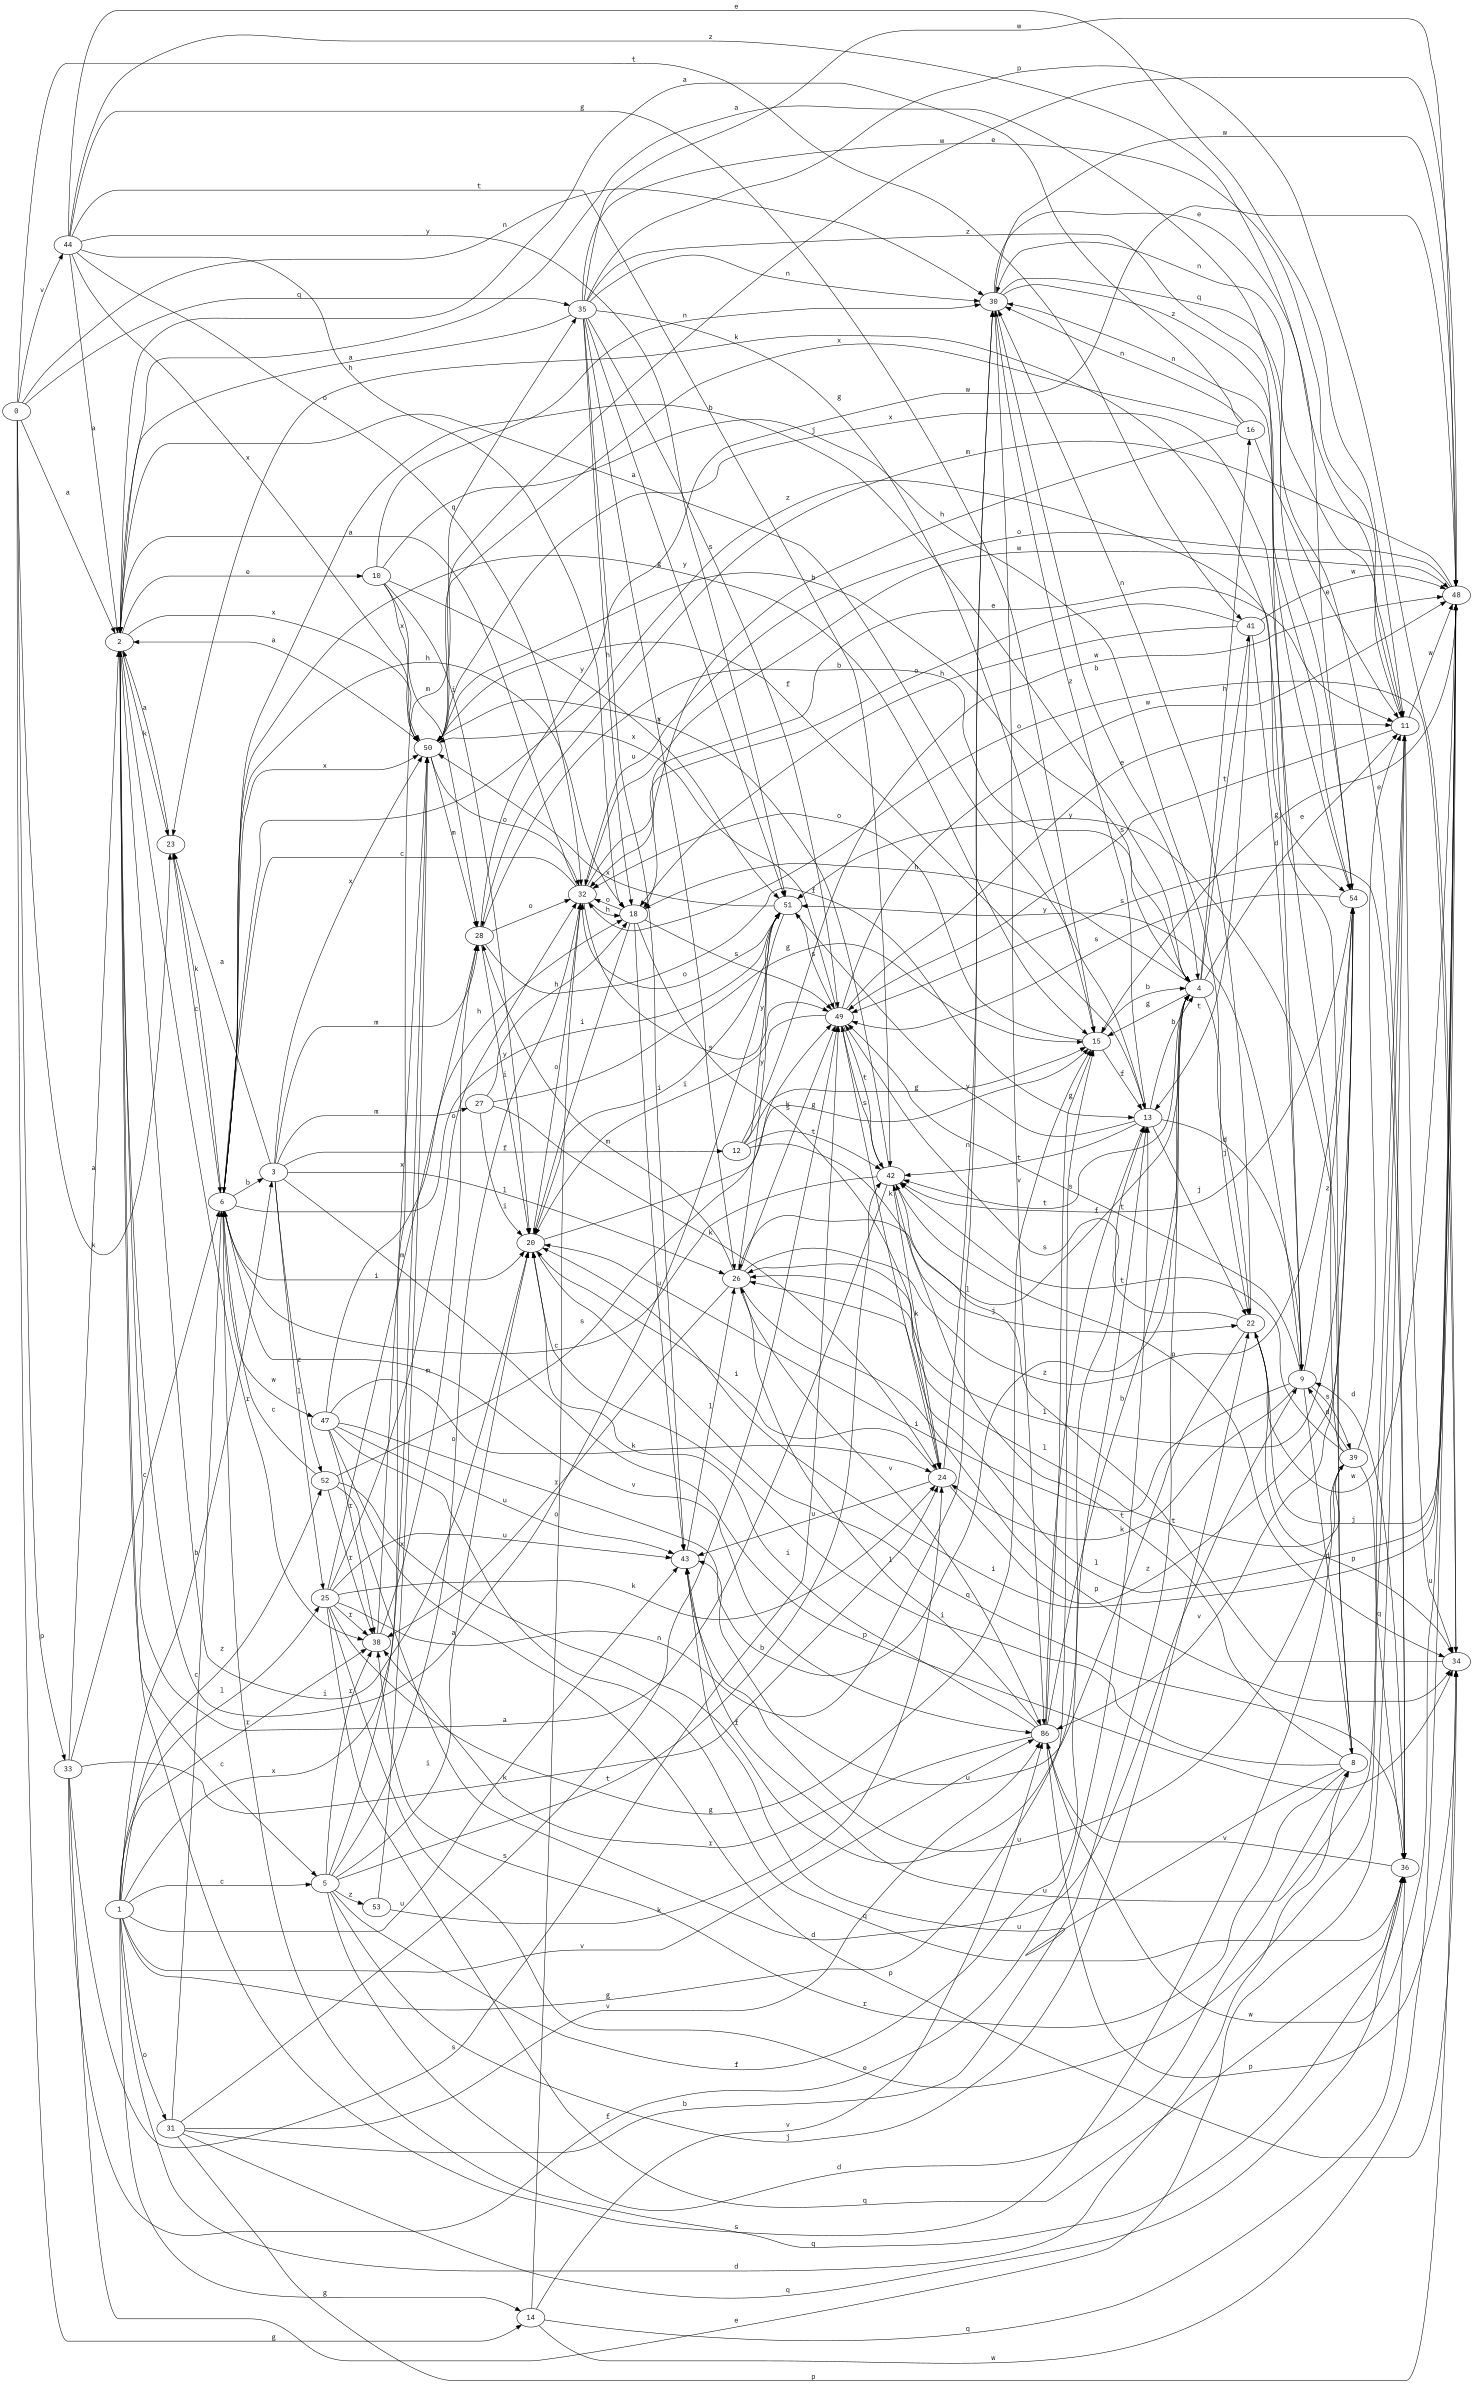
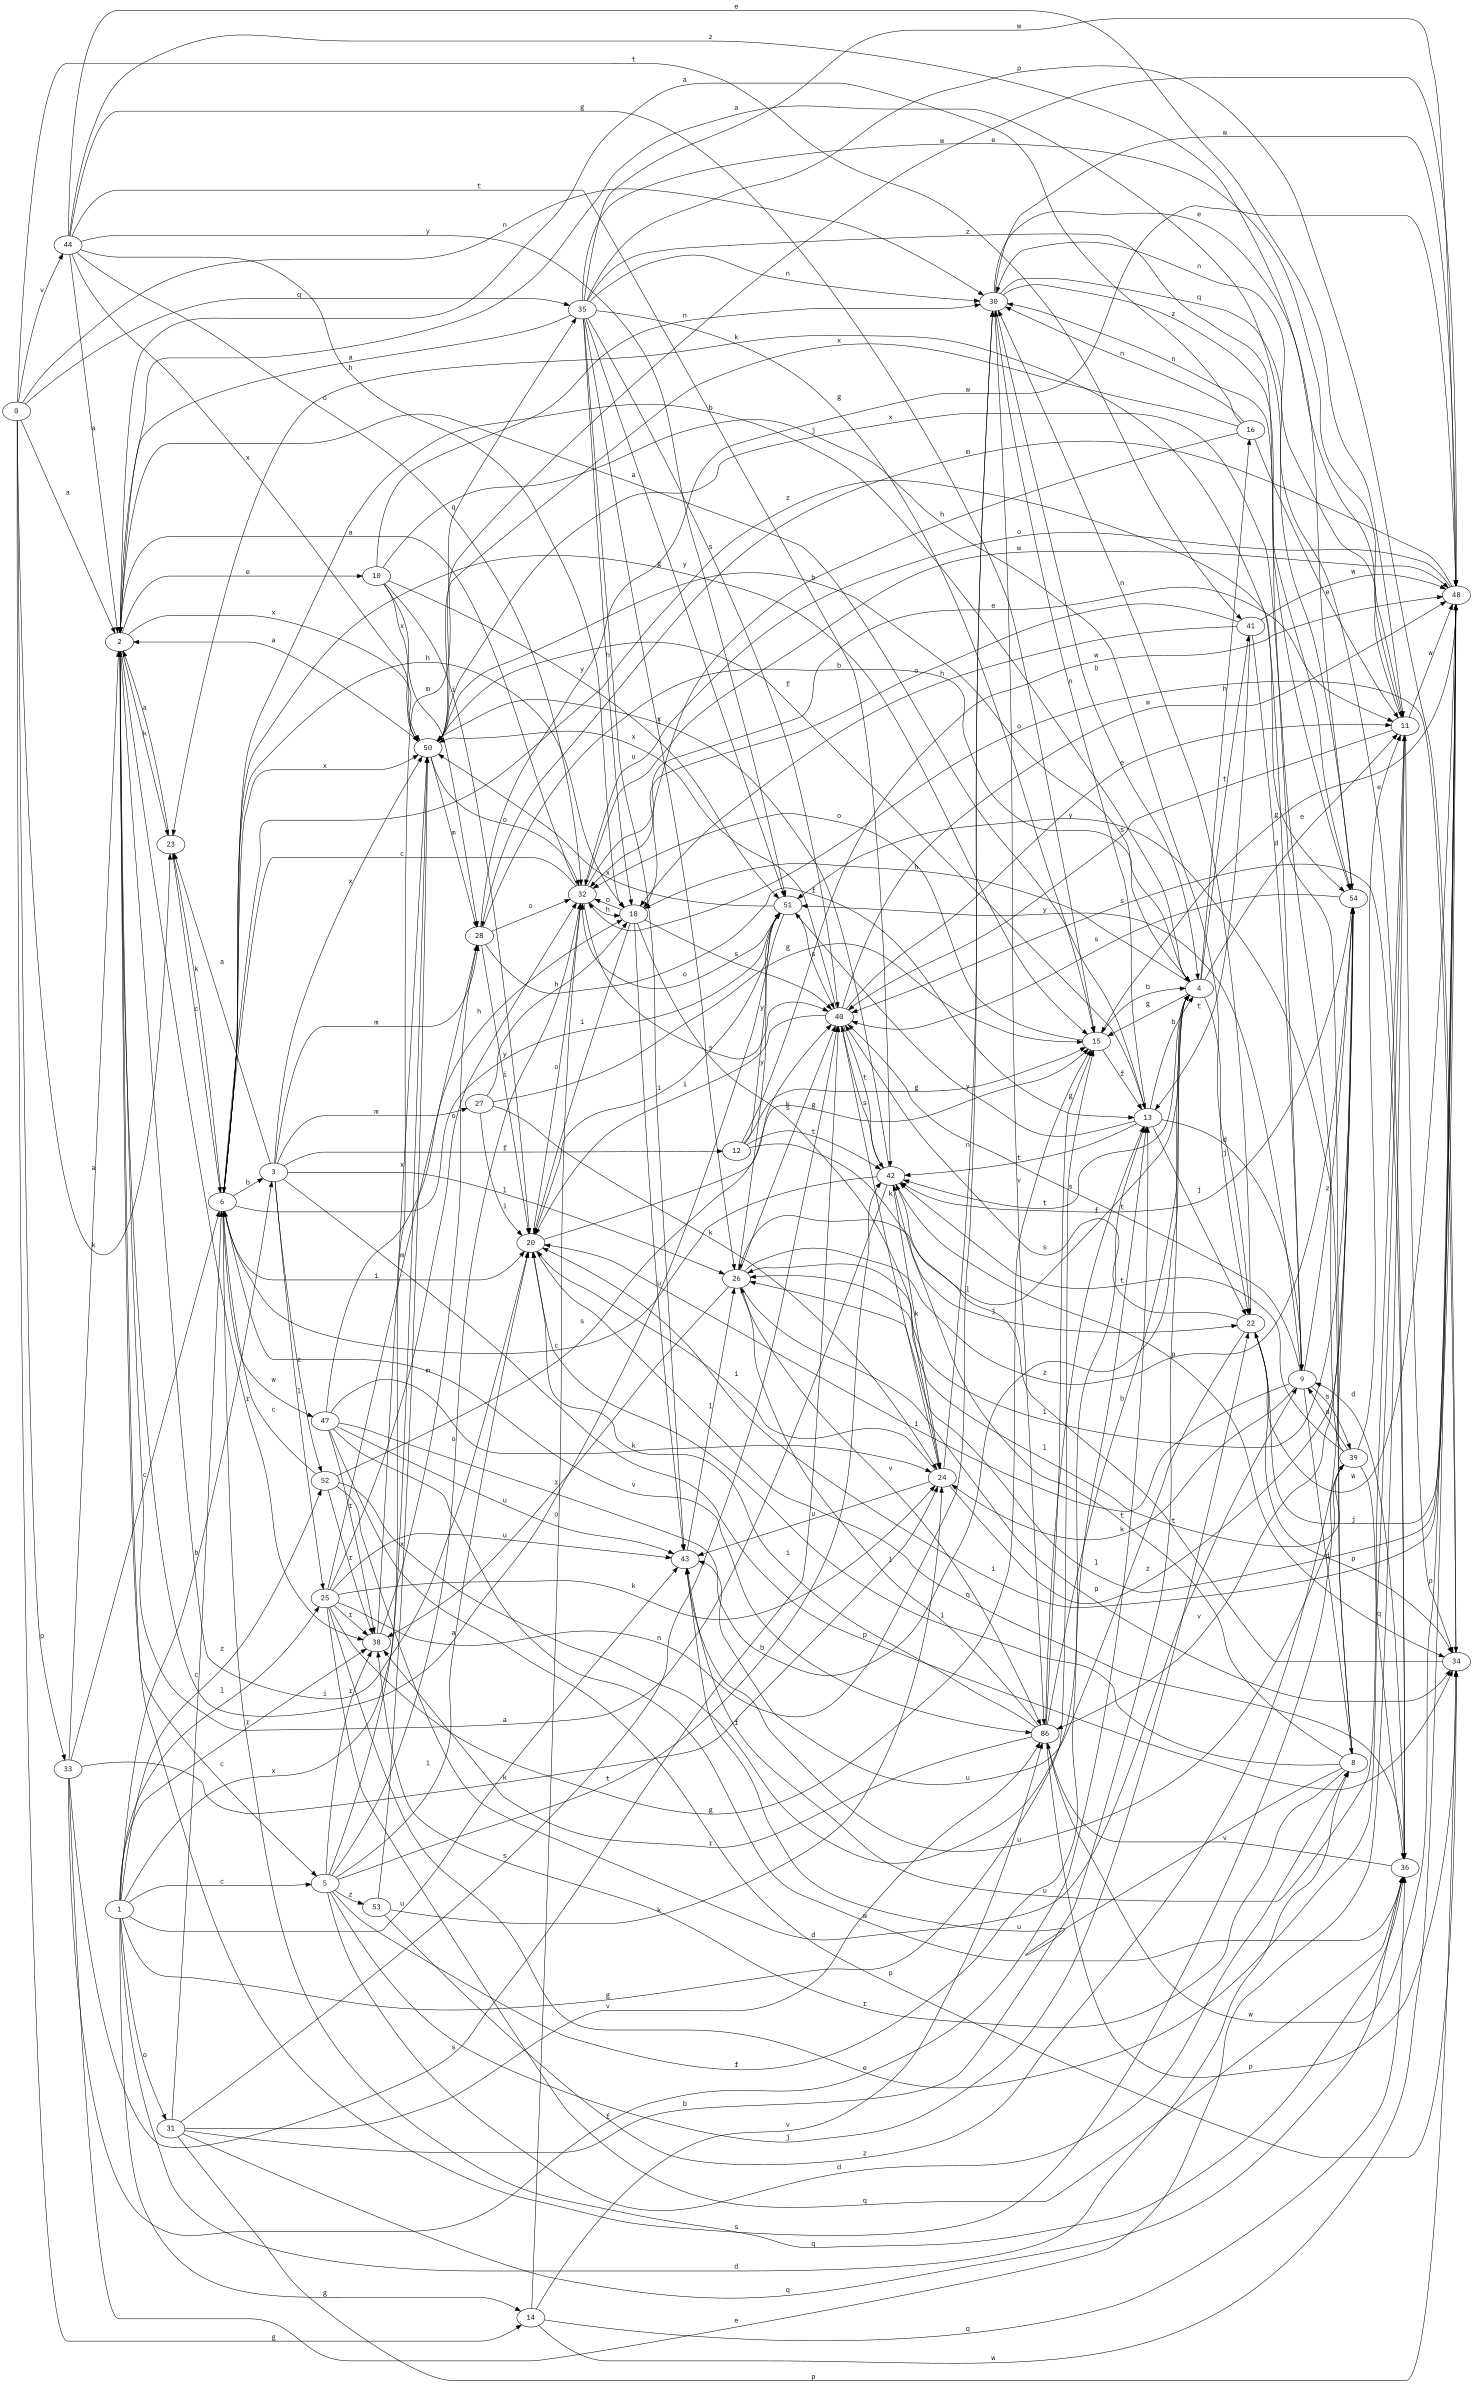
edge "13" -> "30": label "z" -> "n"
node "49": label "49" -> "40"
edge "26" -> "28": removed, label "m"
edge "11" -> "34": label "u" -> "p"
edge "53" -> "54": added, label "z"
edge "47" -> "36": label "q" -> "w"
edge "1" -> "86": removed, label "v"
